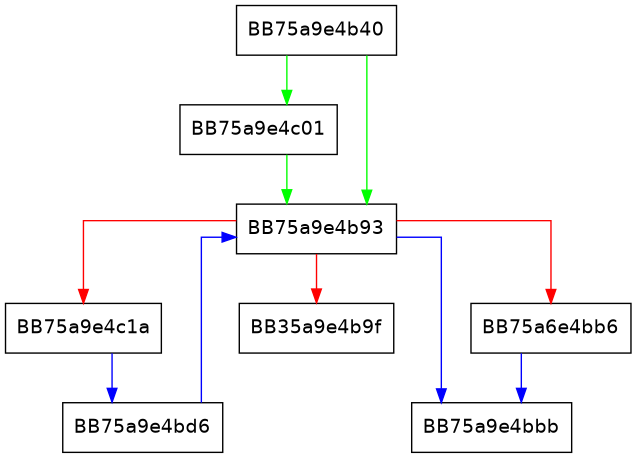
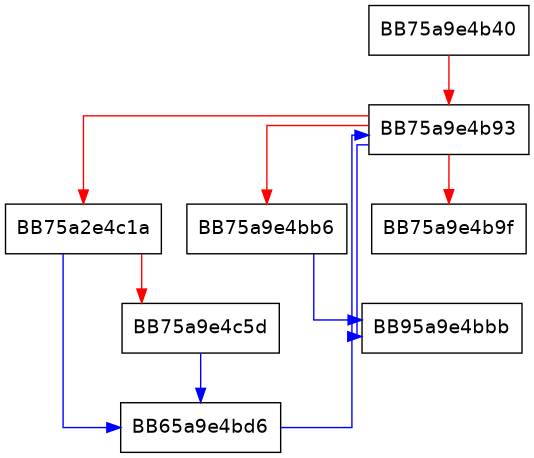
edge "BB75a9e4b40" -> "BB75a9e4b93": color green -> red
node "BB75a9e4c01": removed
node "BB75a9e4c1a": label "BB75a9e4c1a" -> "BB75a2e4c1a"
node "BB75a9e4c5d": added
node "BB35a9e4b9f": label "BB35a9e4b9f" -> "BB75a9e4b9f"
node "BB75a6e4bb6": label "BB75a6e4bb6" -> "BB75a9e4bb6"
node "BB75a9e4bd6": label "BB75a9e4bd6" -> "BB65a9e4bd6"
node "BB75a9e4bbb": label "BB75a9e4bbb" -> "BB95a9e4bbb"
